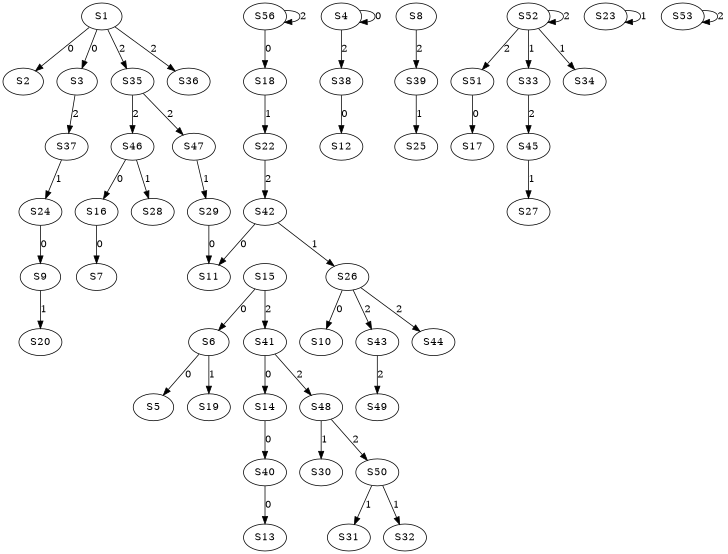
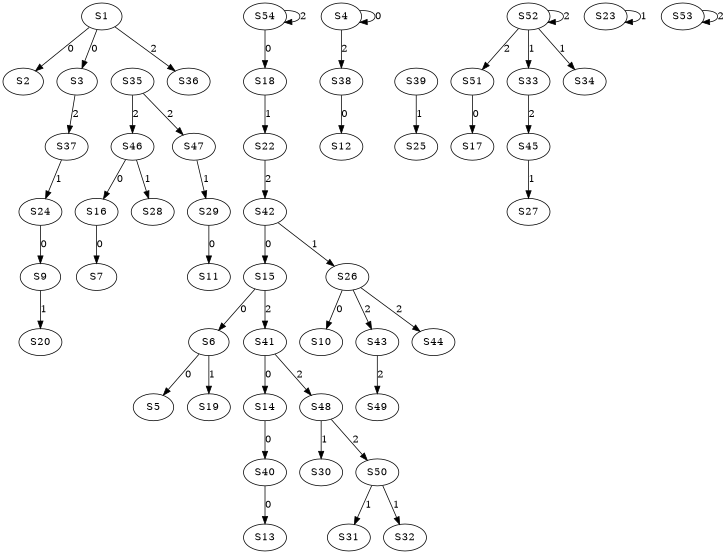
node "S56": label "S56" -> "S54"
node "S8": removed
edge "S1" -> "S35": removed, label "2"
edge "S42" -> "S11": now "S42" -> "S15"
